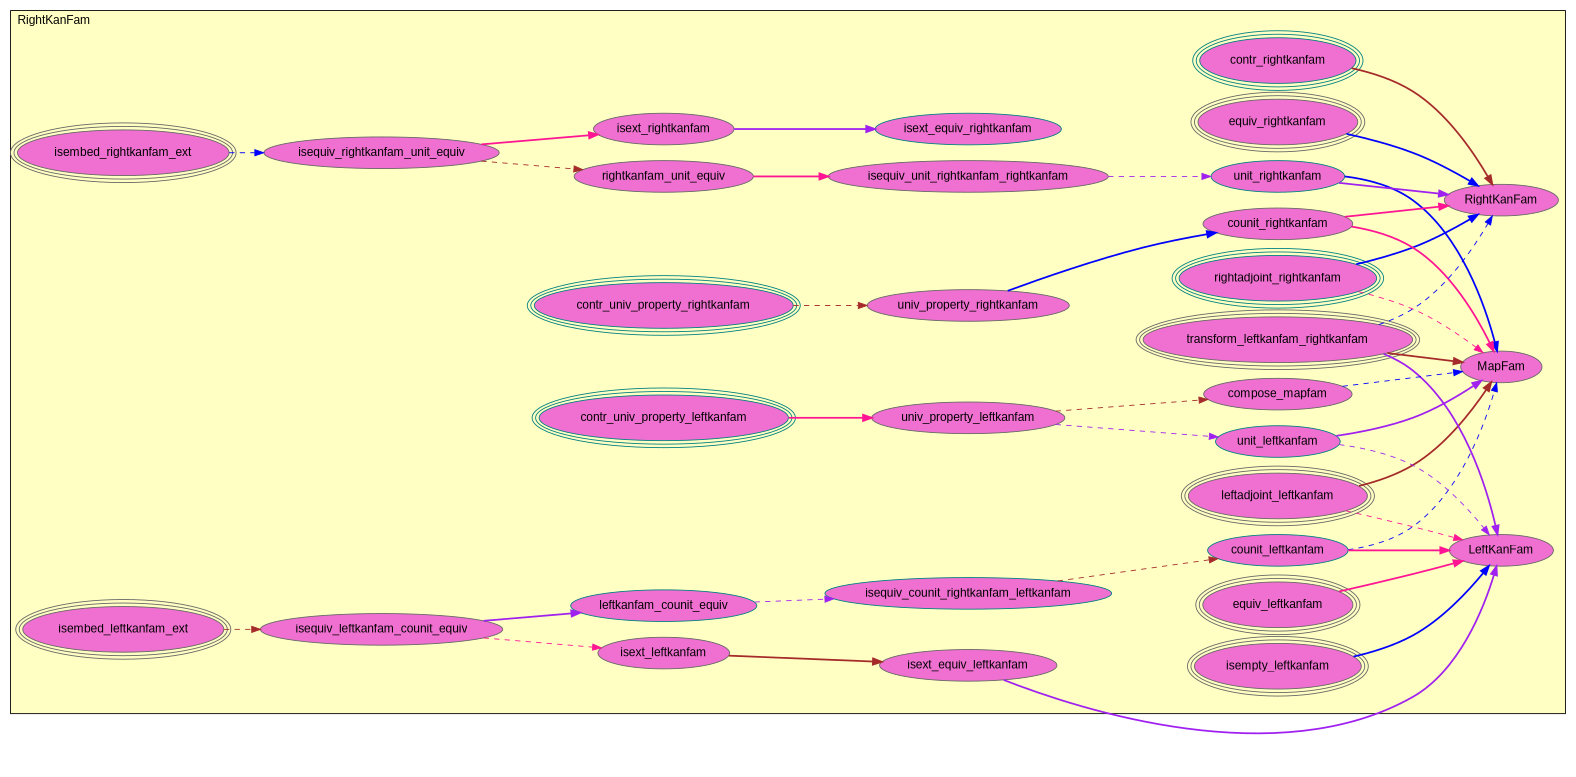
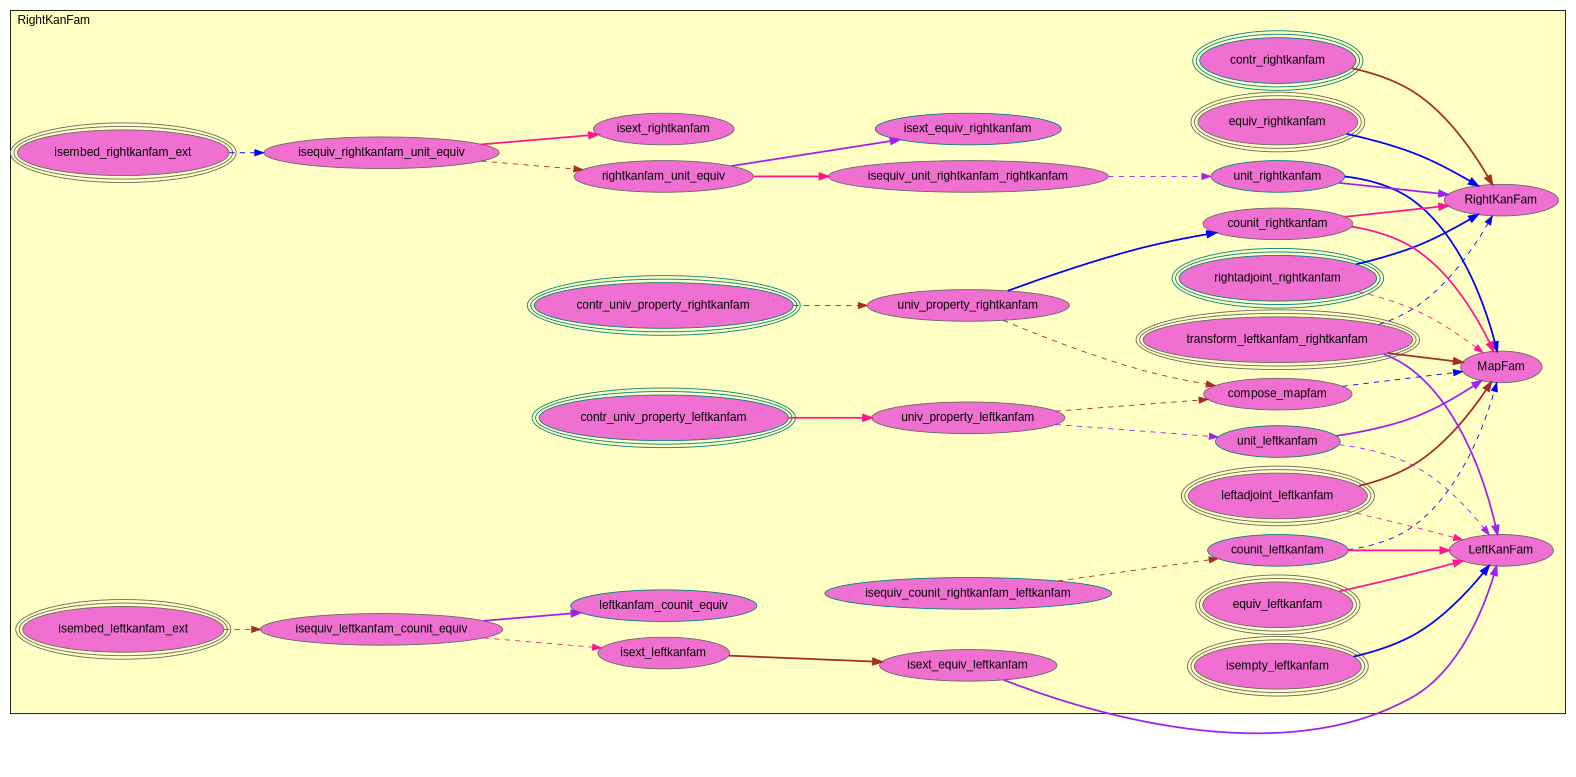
edge "isext_rightkanfam" -> "isext_equiv_rightkanfam": now "rightkanfam_unit_equiv" -> "isext_equiv_rightkanfam"
edge "univ_property_rightkanfam" -> "compose_mapfam": added
edge "leftkanfam_counit_equiv" -> "isequiv_counit_rightkanfam_leftkanfam": removed
